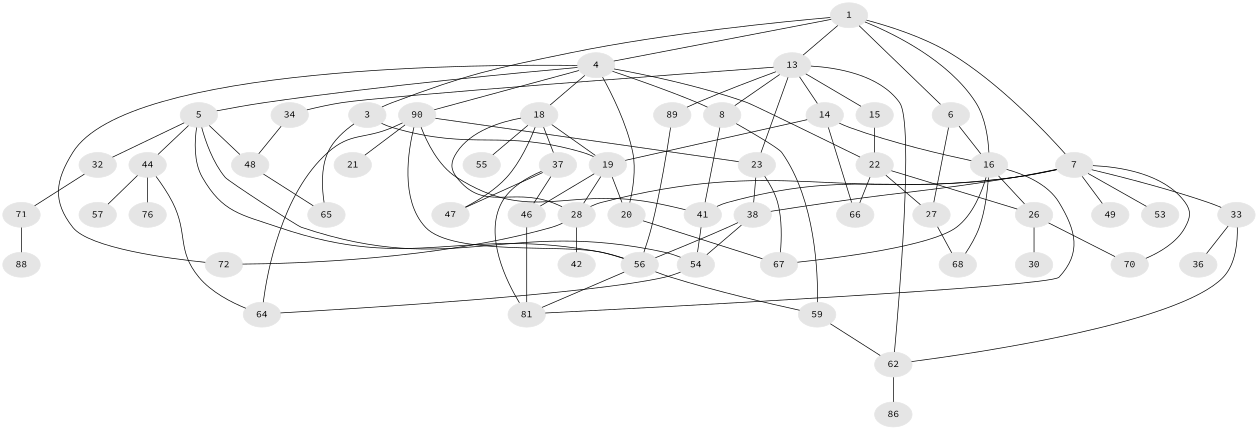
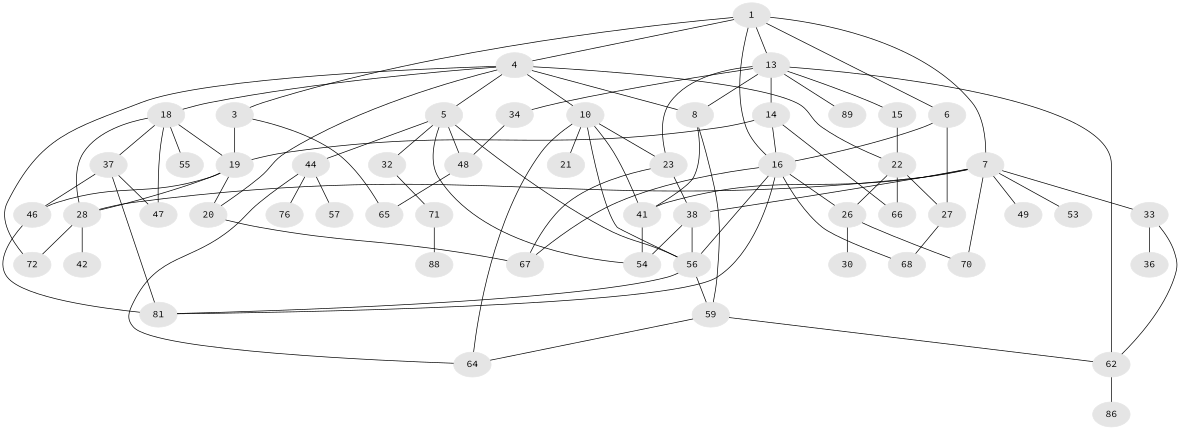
node "90": label "90" -> "10"
edge "89" -- "56": now "16" -- "56"
edge "54" -- "64": now "59" -- "64"
